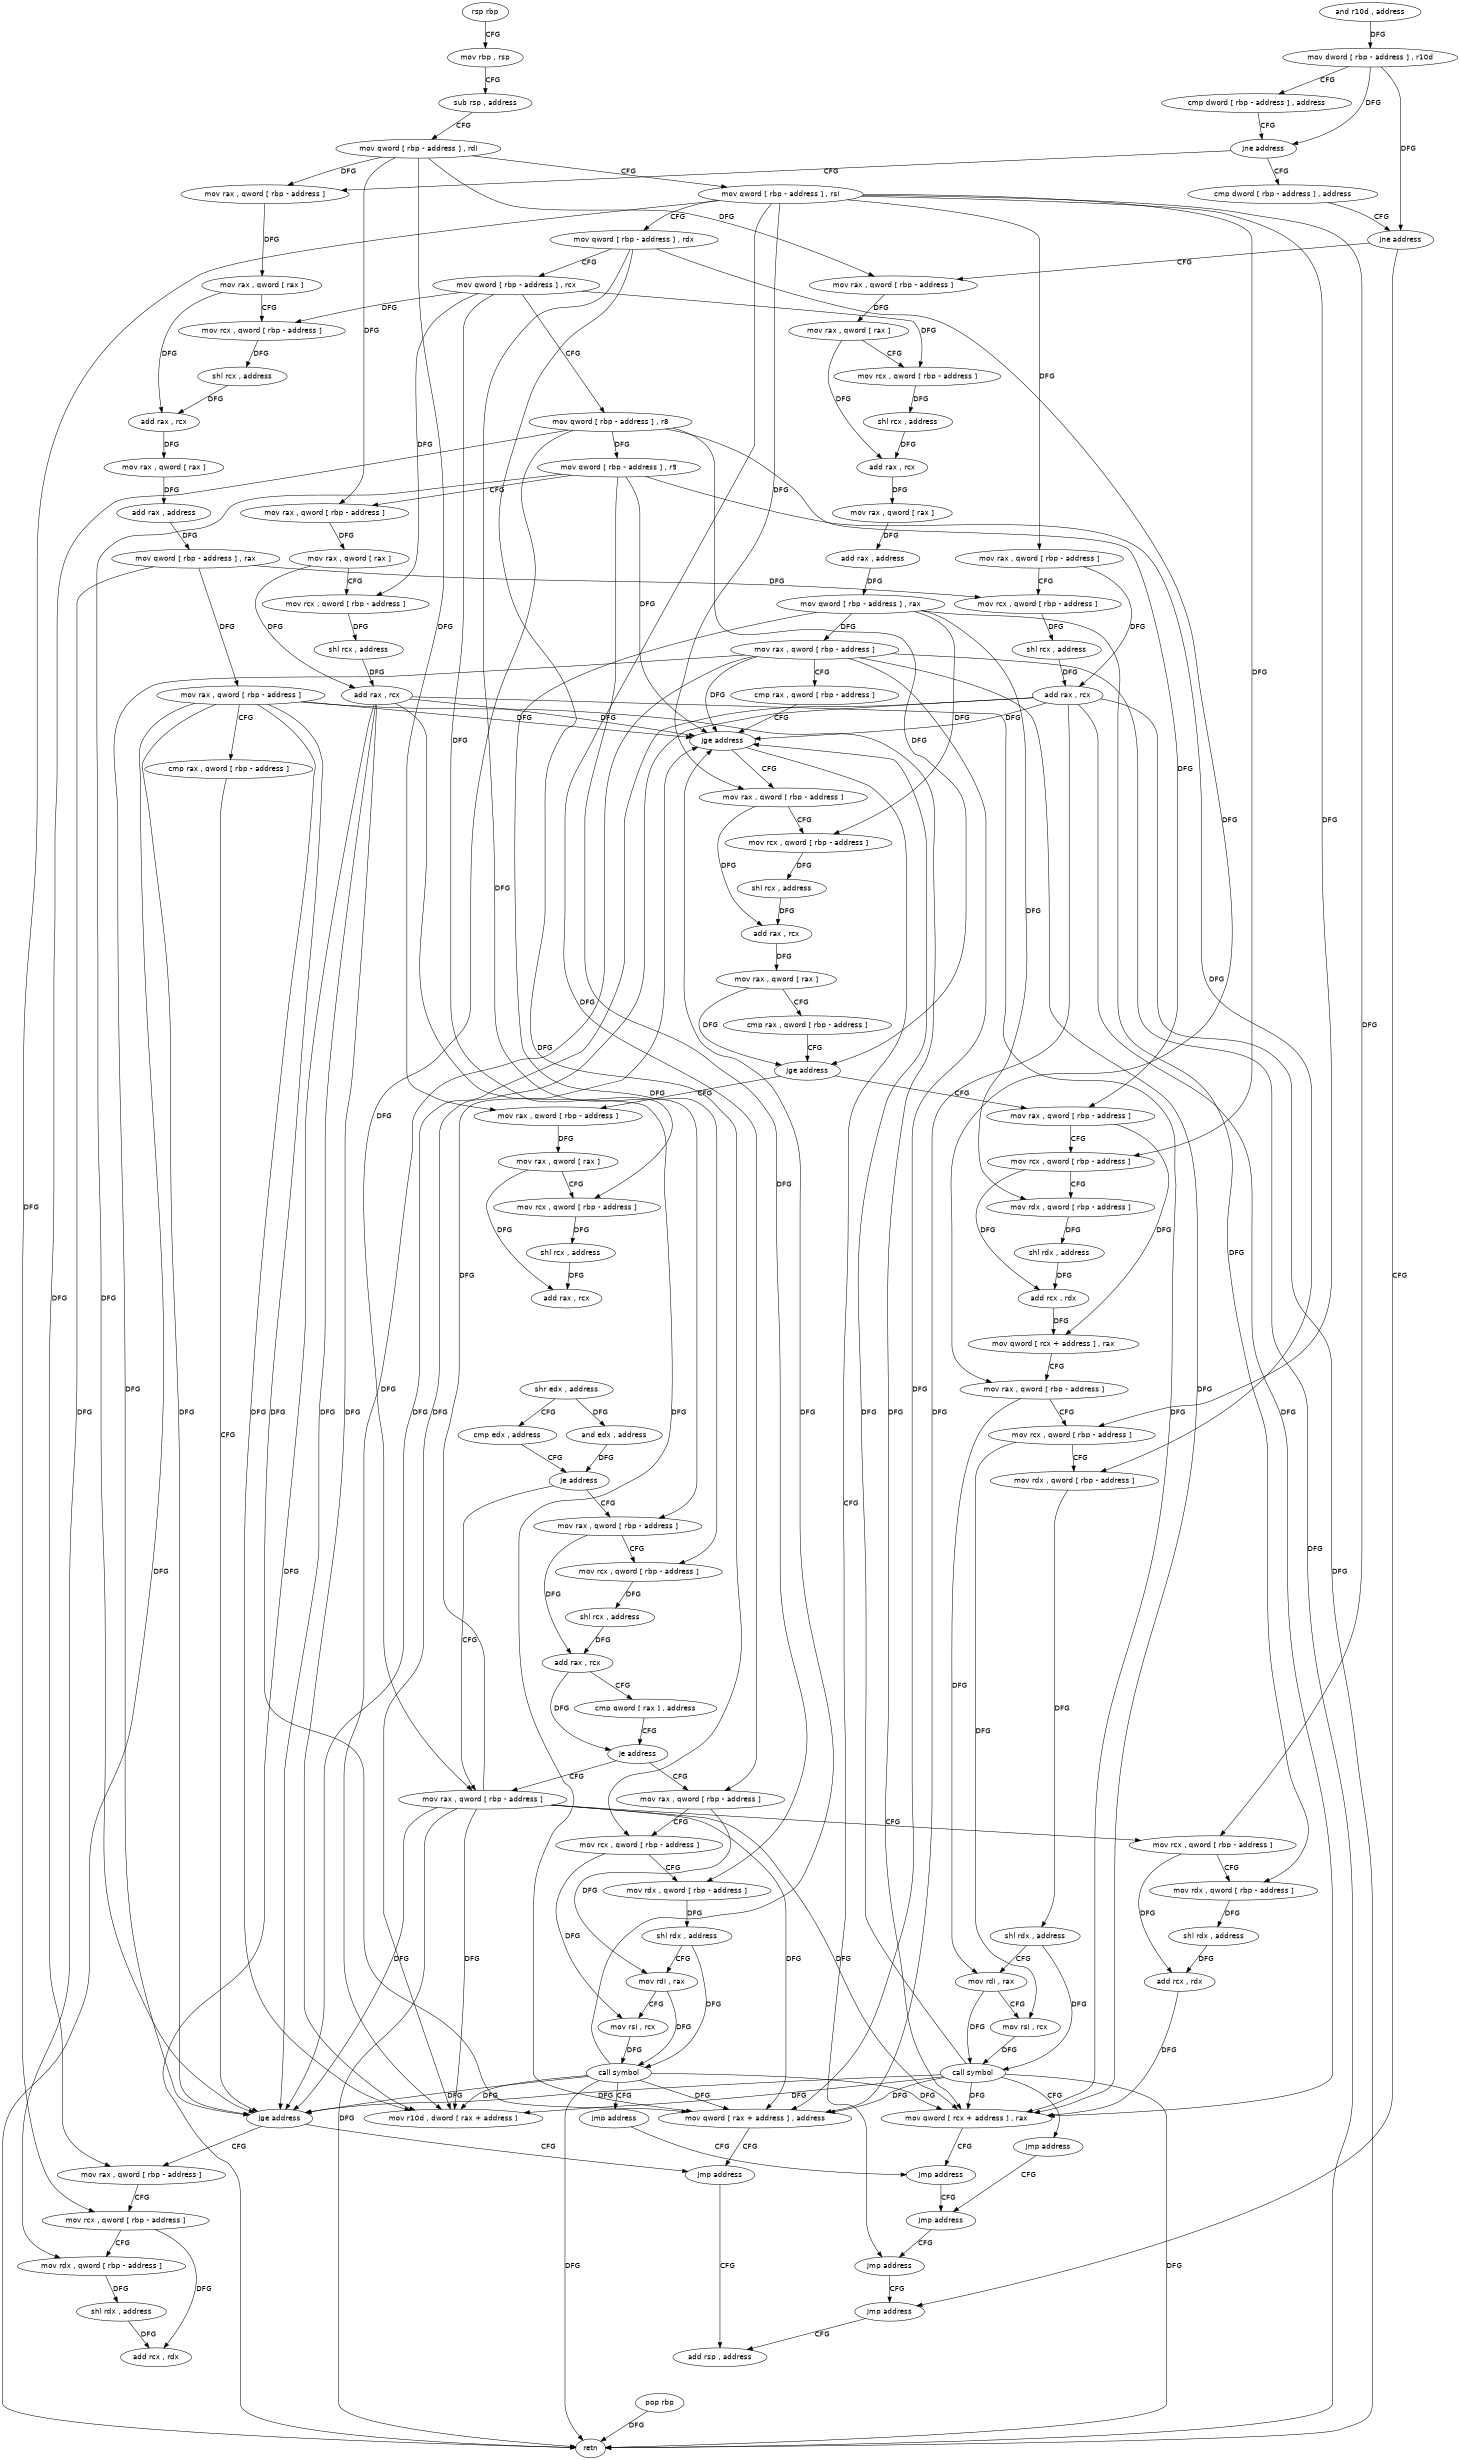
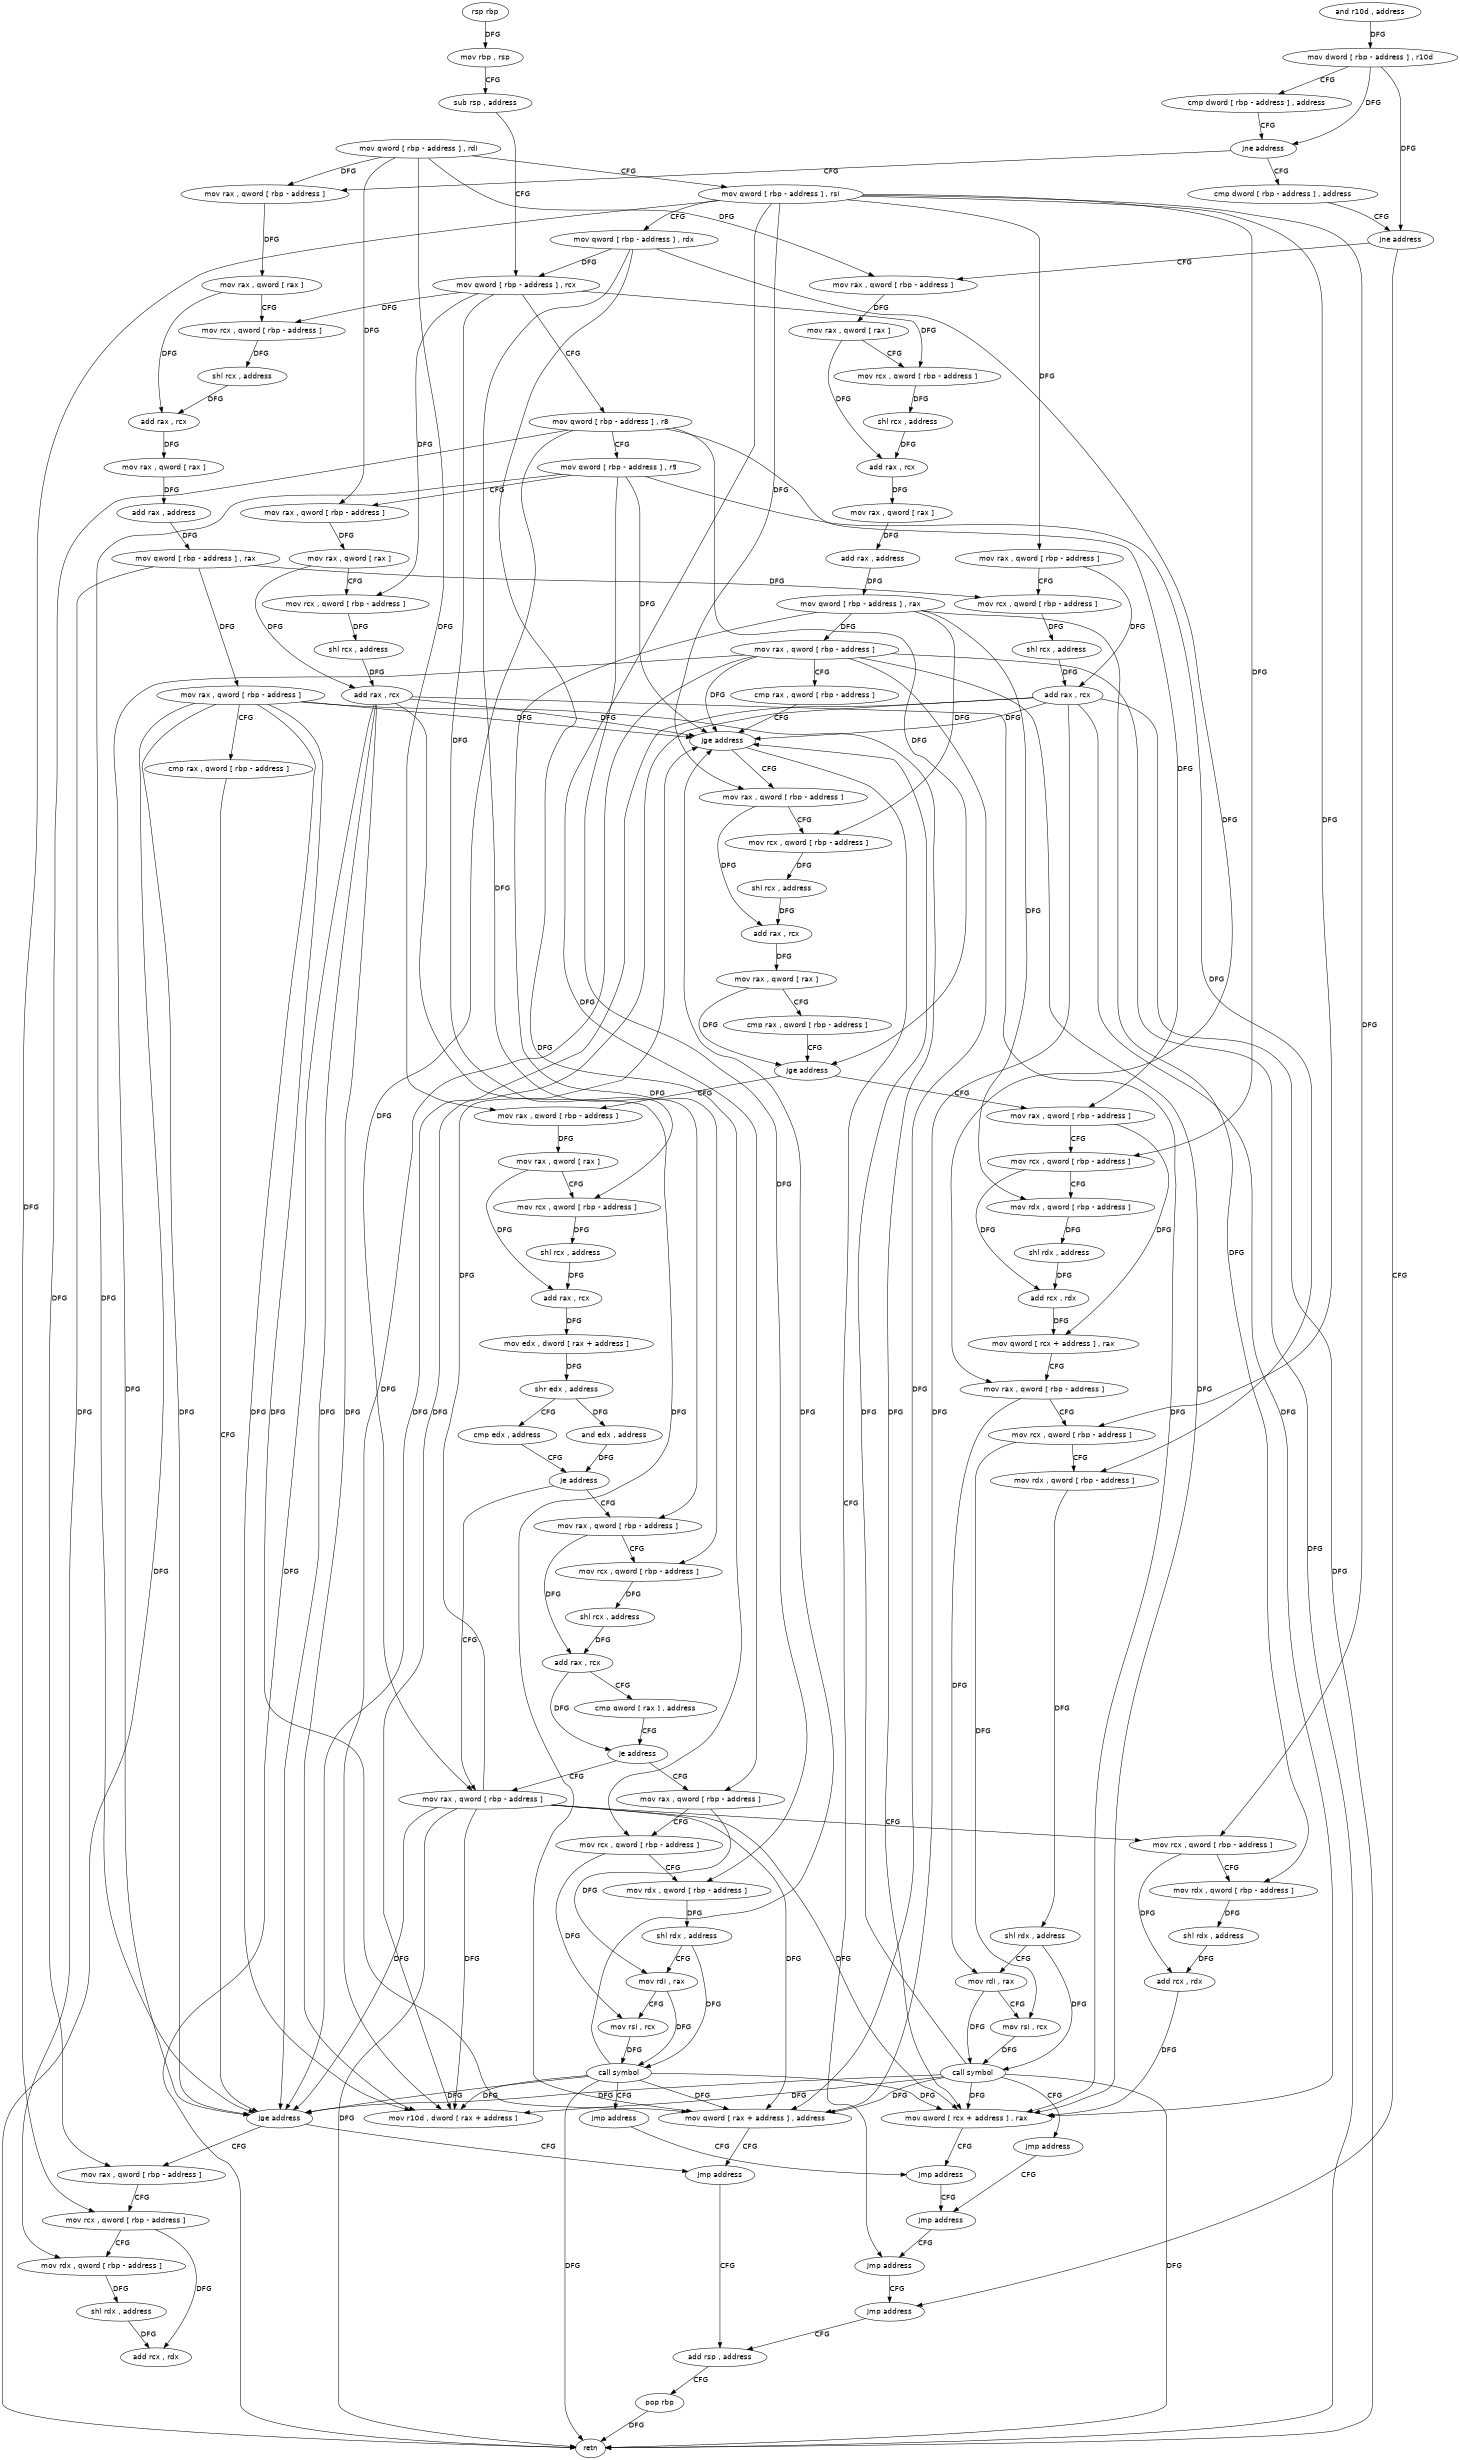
edge "rsp rbp" -> "mov rbp , rsp": label "CFG" -> "DFG"
edge "sub rsp , address" -> "mov qword [ rbp - address ] , rdi": now "sub rsp , address" -> "mov qword [ rbp - address ] , rcx"
edge "mov qword [ rbp - address ] , rdx" -> "mov qword [ rbp - address ] , rcx": label "CFG" -> "DFG"
edge "mov qword [ rbp - address ] , r8" -> "mov qword [ rbp - address ] , r9": label "DFG" -> "CFG"
node "mov edx , dword [ rax + address ]": added
edge "add rsp , address" -> "pop rbp": added, label "CFG"
